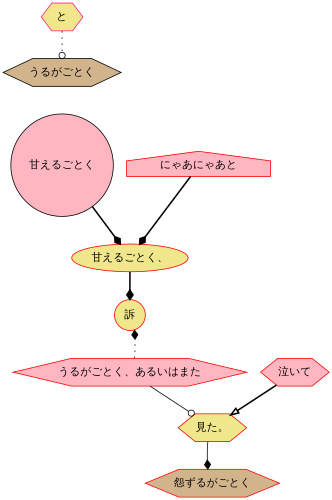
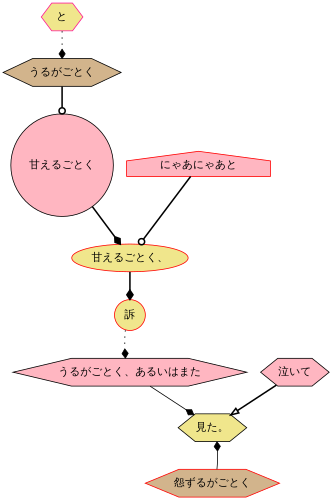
edge "と" -> "うるがごとく": arrowhead odot -> diamond
edge "うるがごとく" -> "甘えるごとく": added
edge "にゃあにゃあと" -> "甘えるごとく、": arrowhead diamond -> odot
edge "うるがごとく、あるいはまた" -> "訴": reversed
node "うるがごとく、あるいはまた": color red -> black
node "泣いて": color red -> black
edge "うるがごとく、あるいはまた" -> "見た。": arrowhead odot -> diamond
node "見た。": color red -> black
edge "見た。" -> "怨ずるがごとく": reversed
